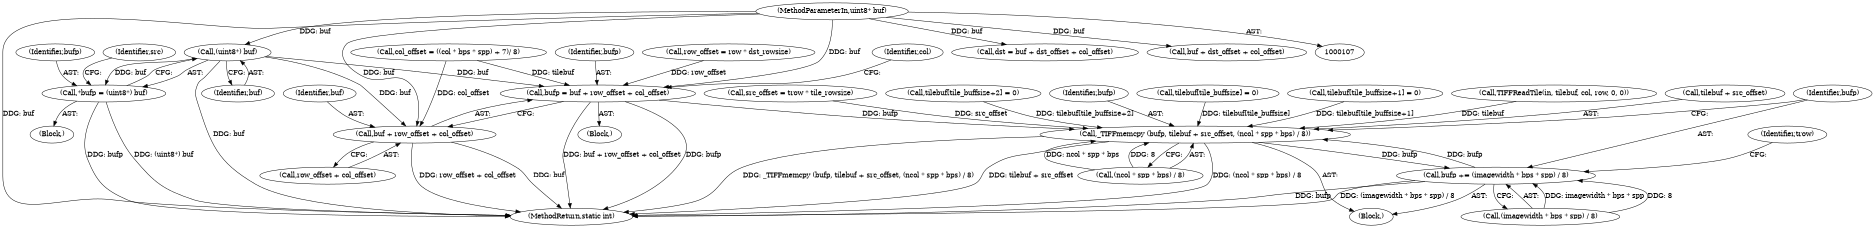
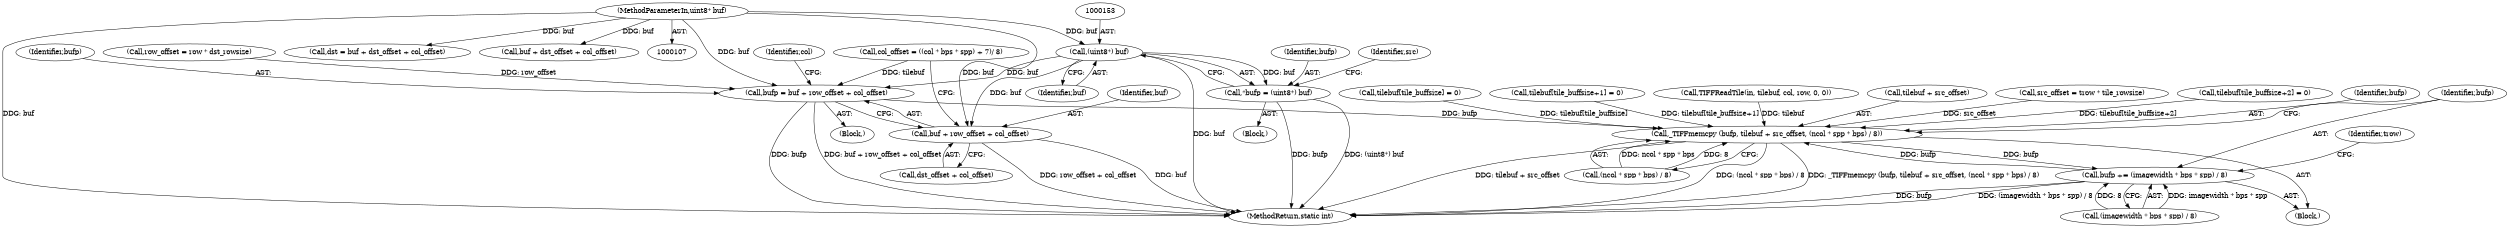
node "1000153": added
edge "(Call,col_offset = ((col * bps * spp) + 7)/ 8)" -> "(Call,buf + row_offset + col_offset)": label "DDG: col_offset" -> "CFG: "
node "(Call,row_offset + col_offset)": label "(Call,row_offset + col_offset)" -> "(Call,dst_offset + col_offset)"
